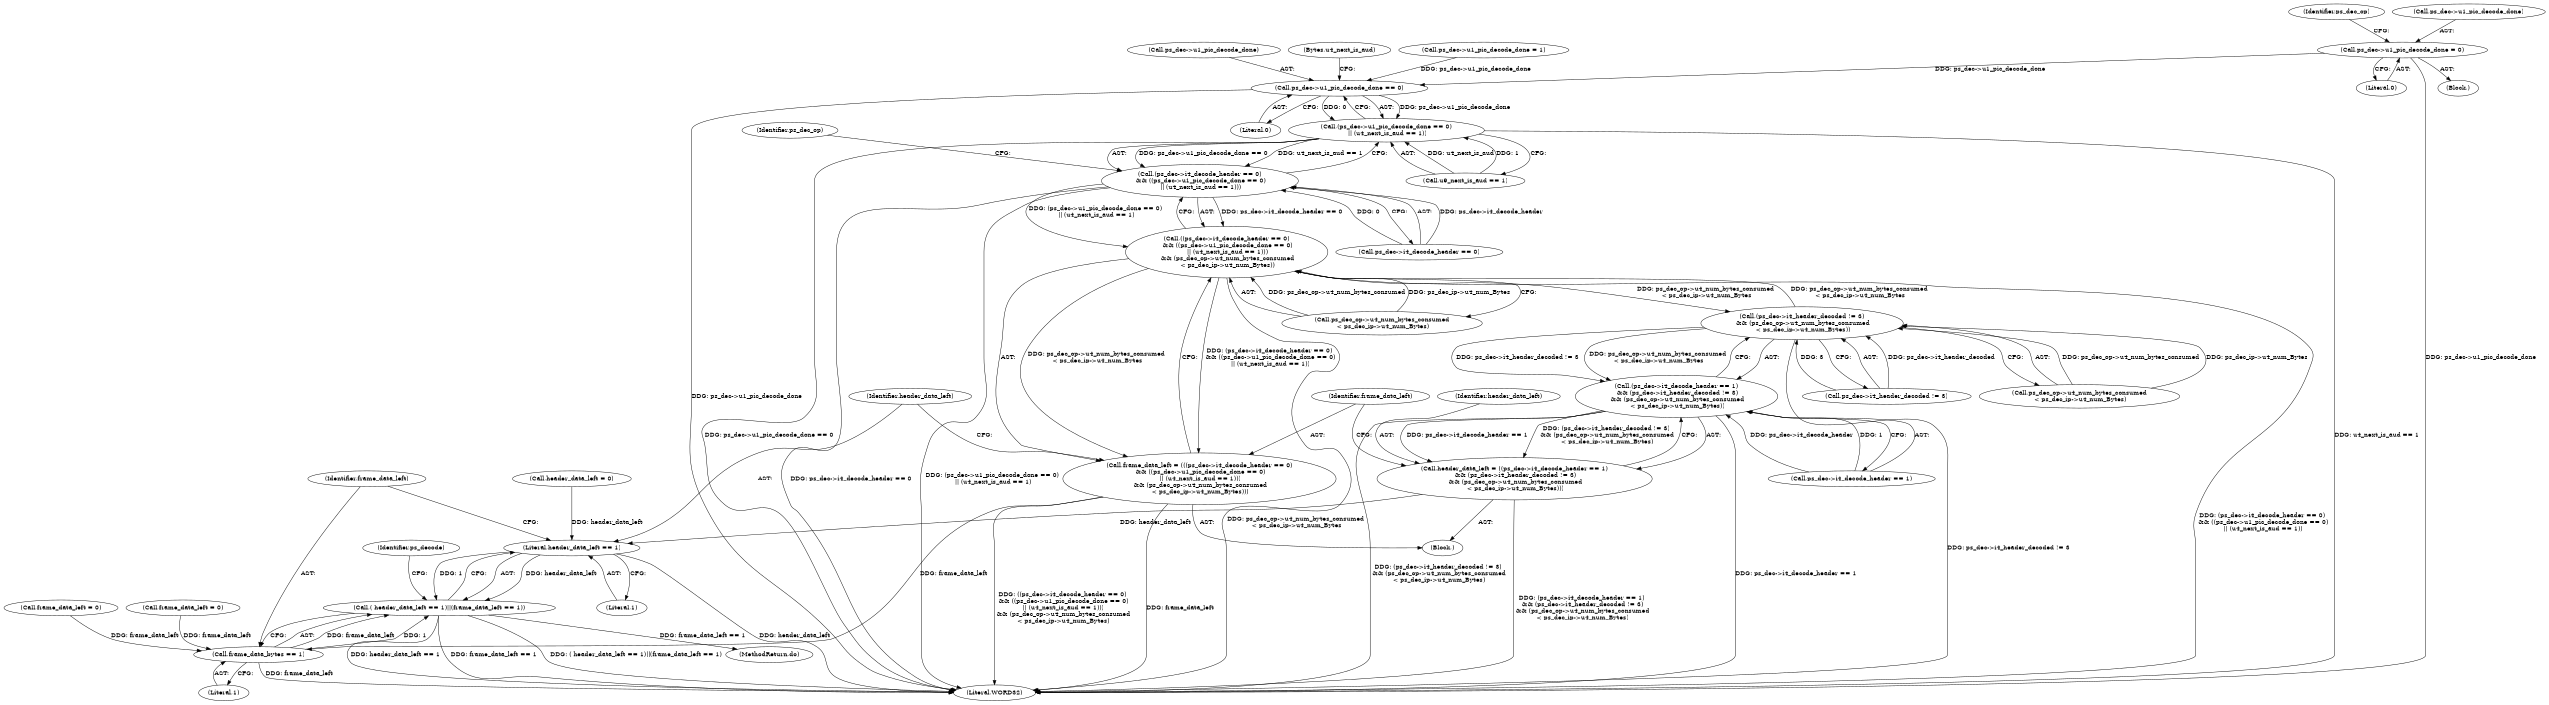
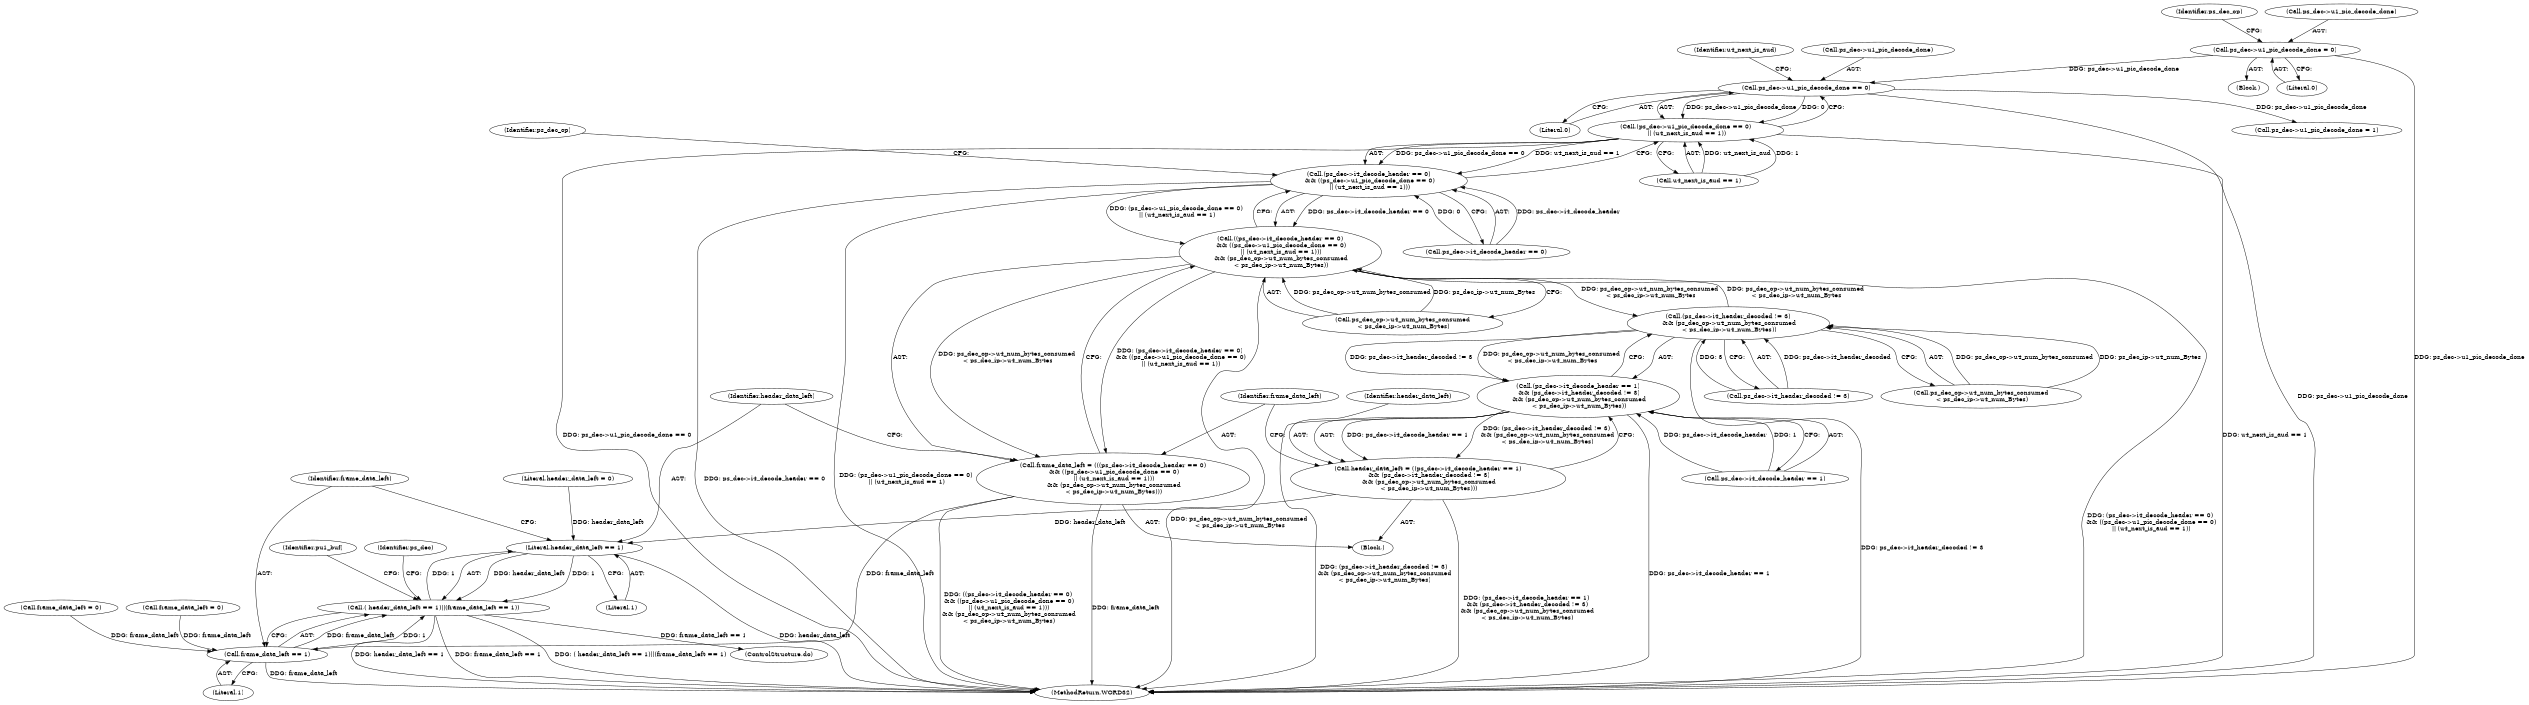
node "(Bytes,u4_next_is_aud)": label "(Bytes,u4_next_is_aud)" -> "(Identifier,u4_next_is_aud)"
edge "(Call,ps_dec->u1_pic_decode_done = 1)" -> "(Call,ps_dec->u1_pic_decode_done == 0)": reversed
node "(Call,u9_next_is_aud == 1)": label "(Call,u9_next_is_aud == 1)" -> "(Call,u4_next_is_aud == 1)"
node "(Call,header_data_left = 0)": label "(Call,header_data_left = 0)" -> "(Literal,header_data_left = 0)"
node "(Identifier,pu1_buf)": added
node "(Identifier,ps_decode)": label "(Identifier,ps_decode)" -> "(Identifier,ps_dec)"
edge "(Call,( header_data_left == 1)||(frame_data_left == 1))" -> "(Literal,header_data_left == 1)": label "CFG: " -> "DDG: 1"
node "(Call,frame_data_bytes == 1)": label "(Call,frame_data_bytes == 1)" -> "(Call,frame_data_left == 1)"
node "(MethodReturn,do)": label "(MethodReturn,do)" -> "(ControlStructure,do)"
node "(Literal,WORD32)": label "(Literal,WORD32)" -> "(MethodReturn,WORD32)"
